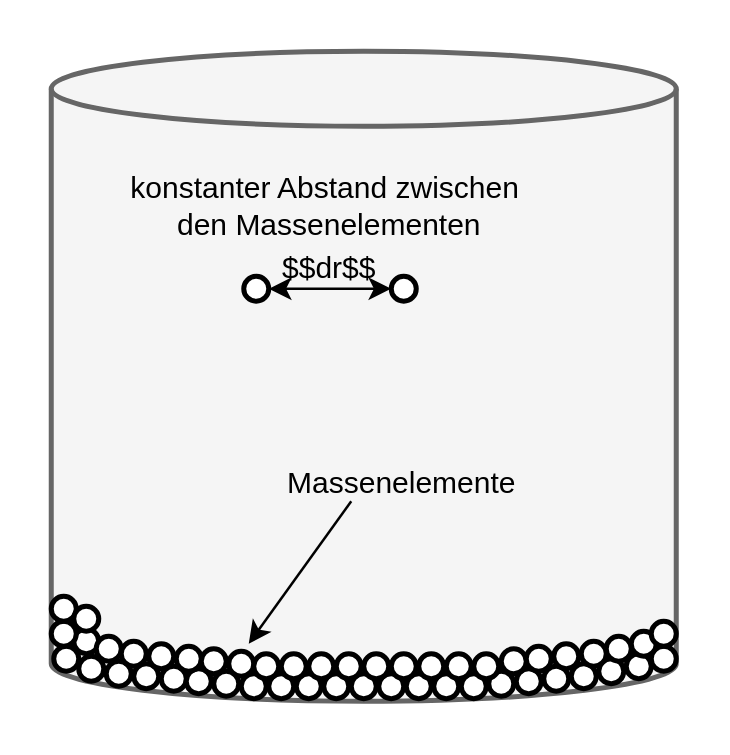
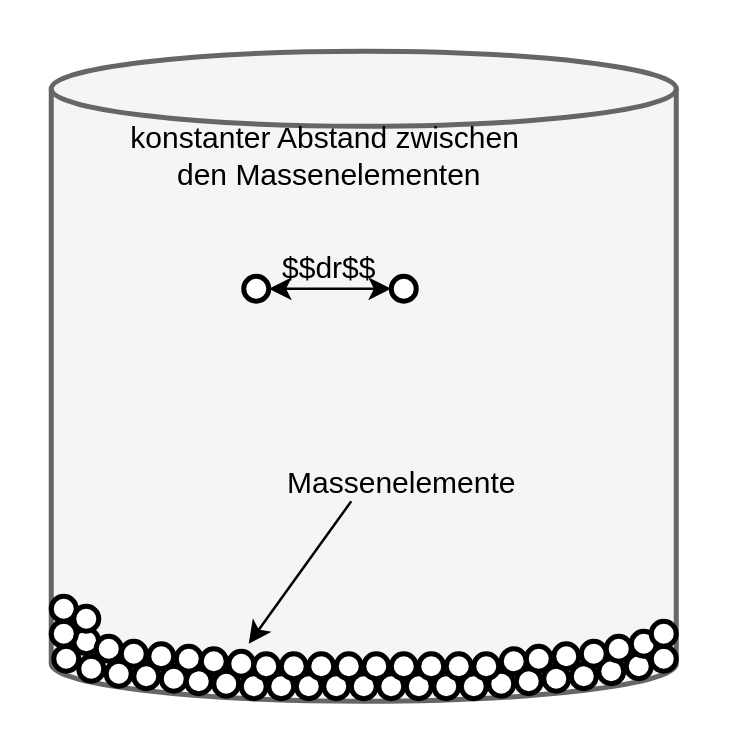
node "konstanter Abstand zwischen den Massenelementen": moved (329, 206) -> (329, 156)
